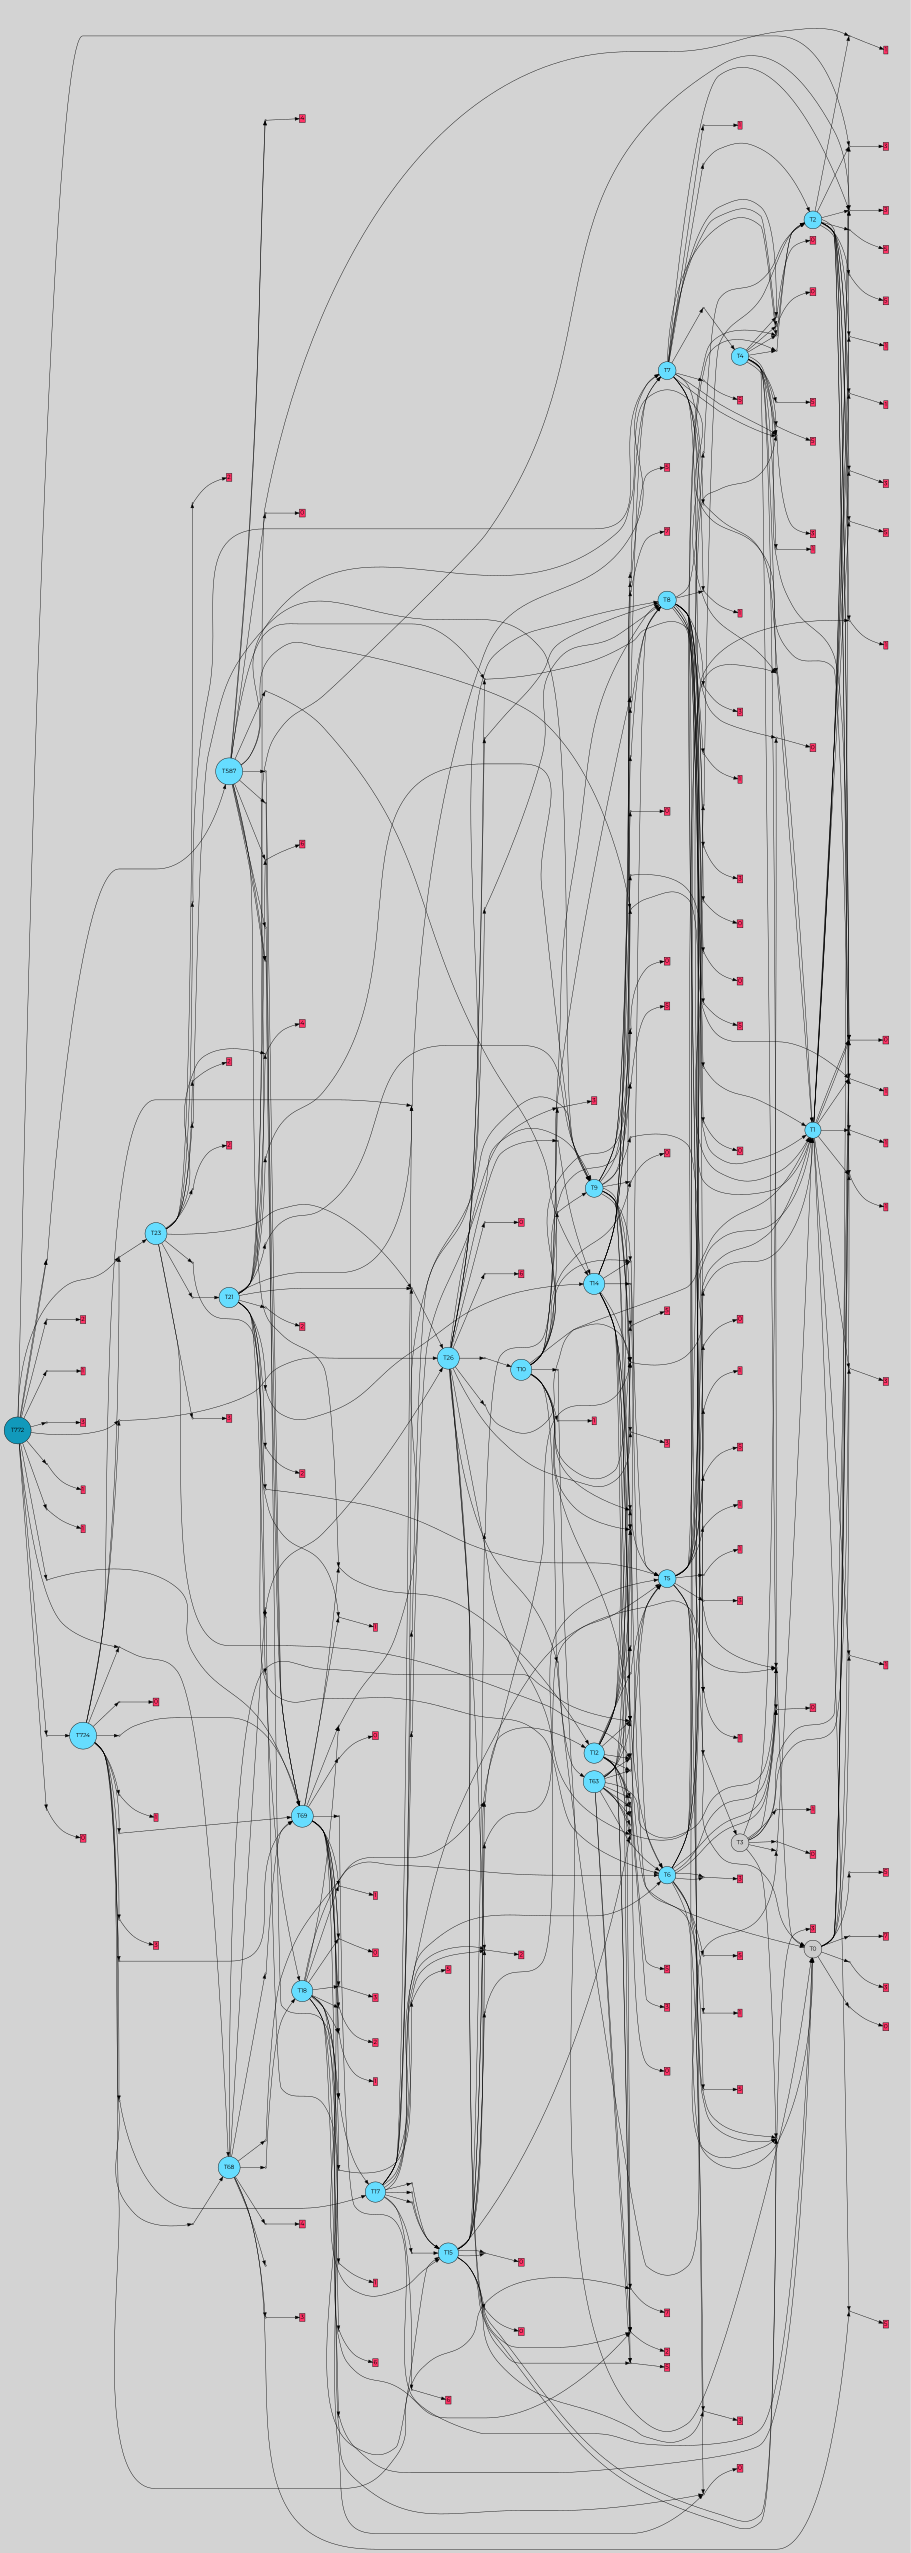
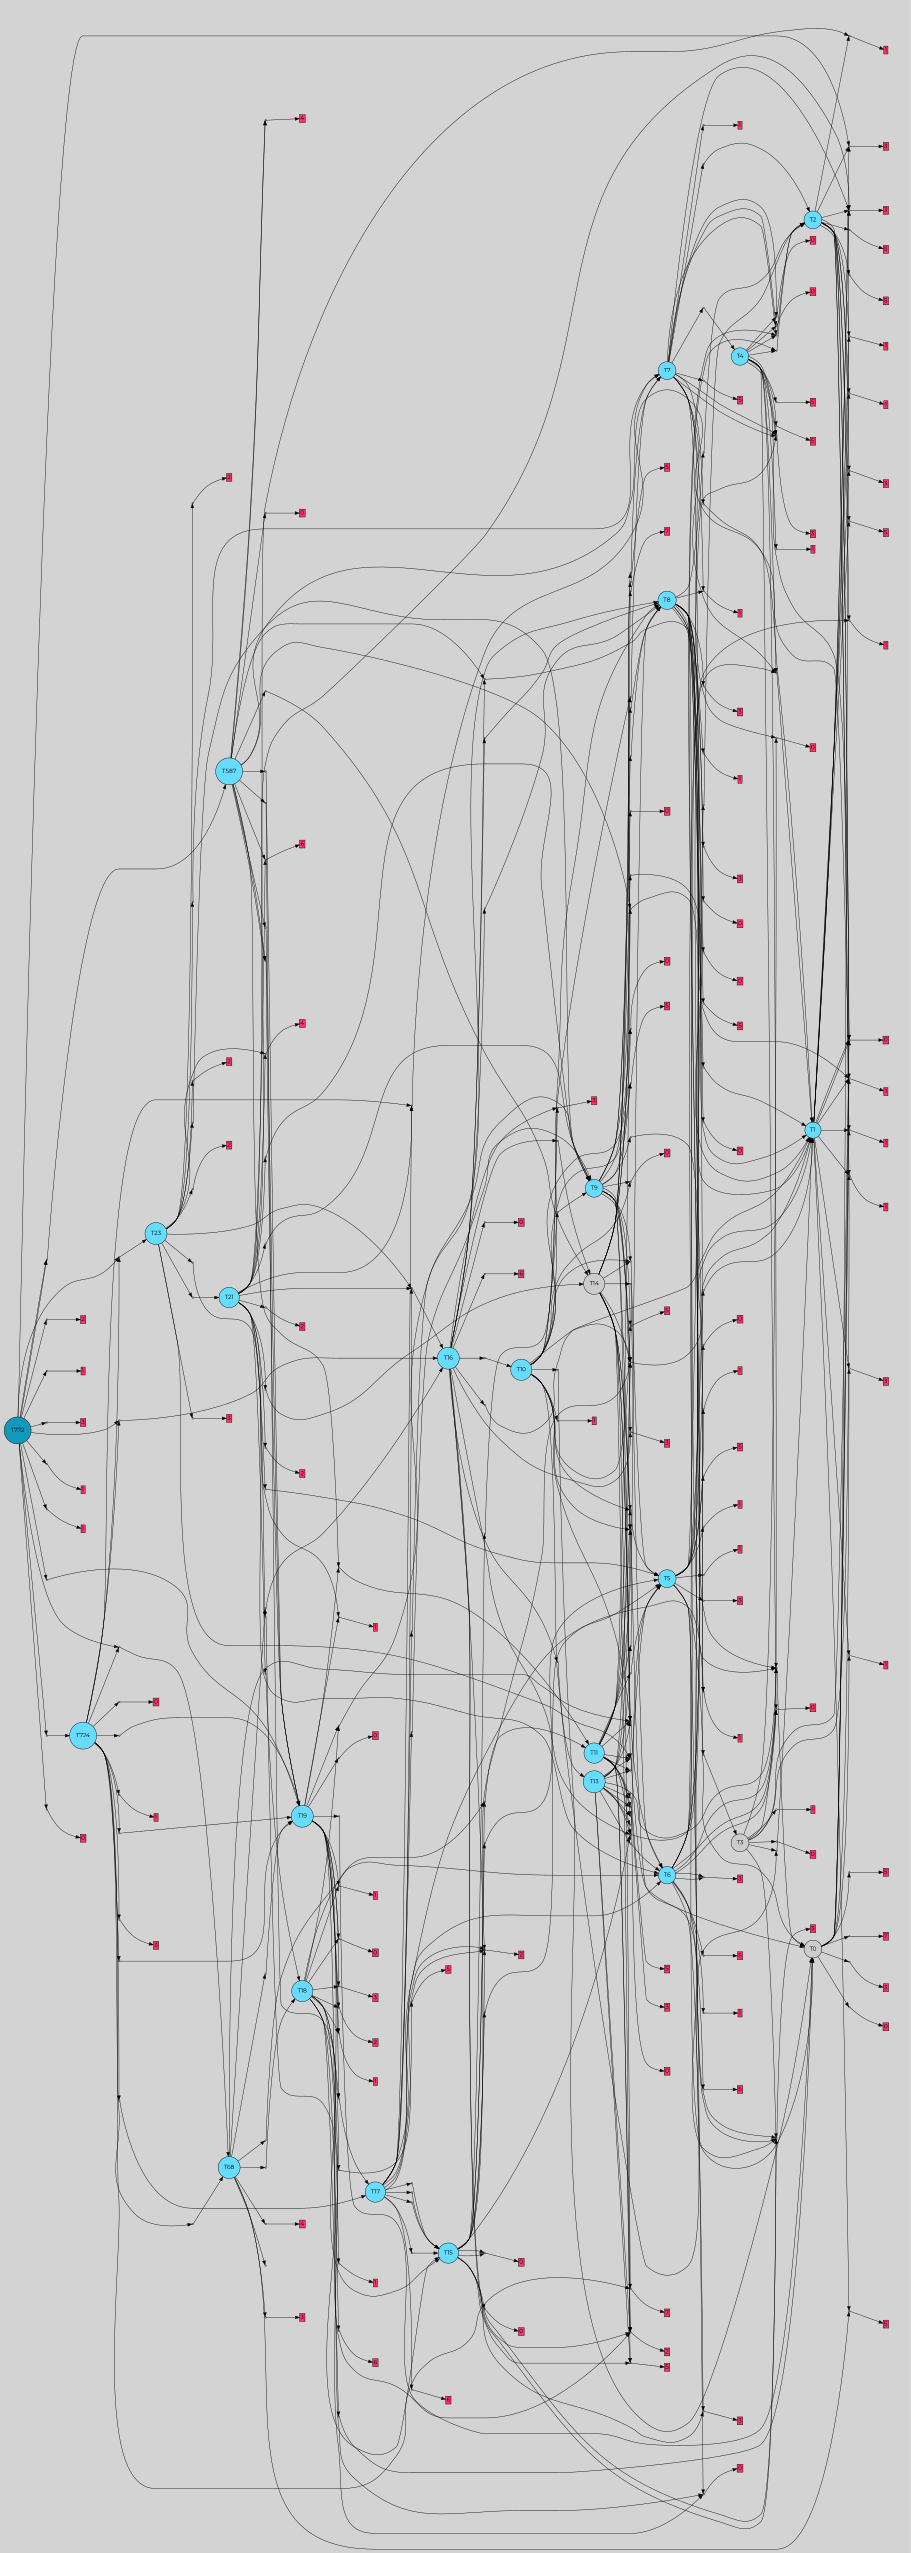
node "T14": fillcolor #66ddff -> #cccccc
node "T26": label "T26" -> "T16"
node "T12": label "T12" -> "T11"
node "T63": label "T63" -> "T13"
node "T69": label "T69" -> "T19"
